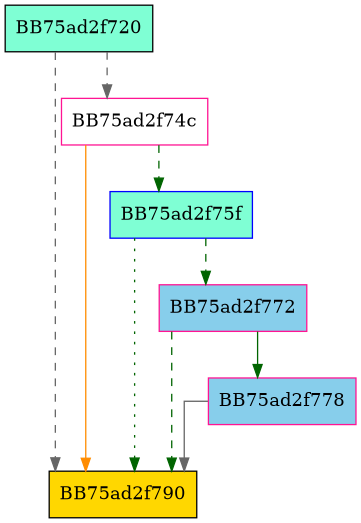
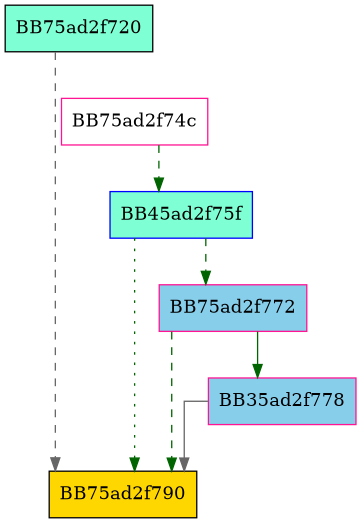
edge "BB75ad2f720" -> "BB75ad2f74c": removed
node "BB75ad2f75f": label "BB75ad2f75f" -> "BB45ad2f75f"
edge "BB75ad2f74c" -> "BB75ad2f790": removed
node "BB75ad2f778": label "BB75ad2f778" -> "BB35ad2f778"
